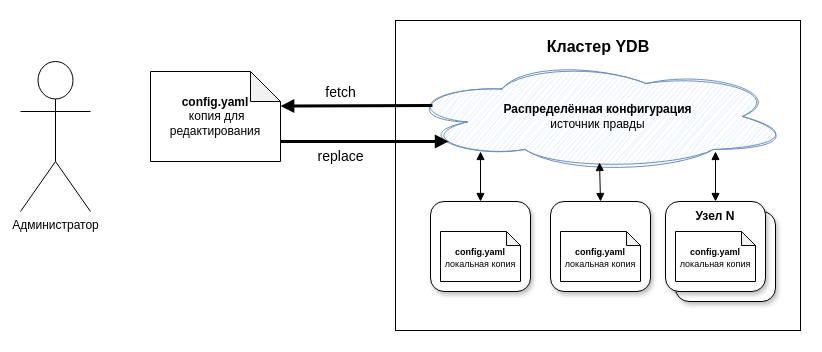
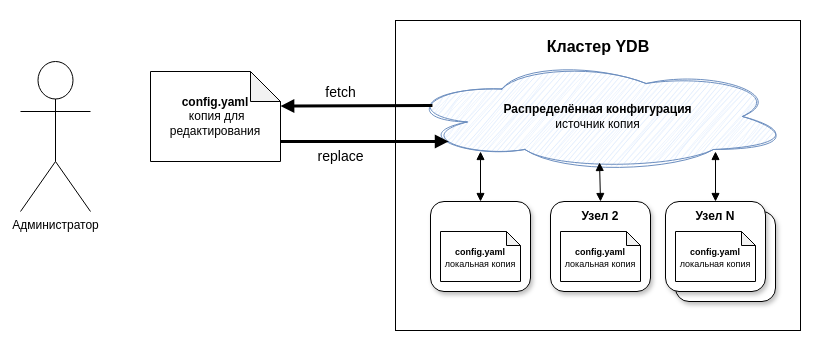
node "Распределённая конфигурация источник правды": label "Распределённая конфигурация источник правды" -> "Распределённая конфигурация источник копия"
node "Узел 2": added
